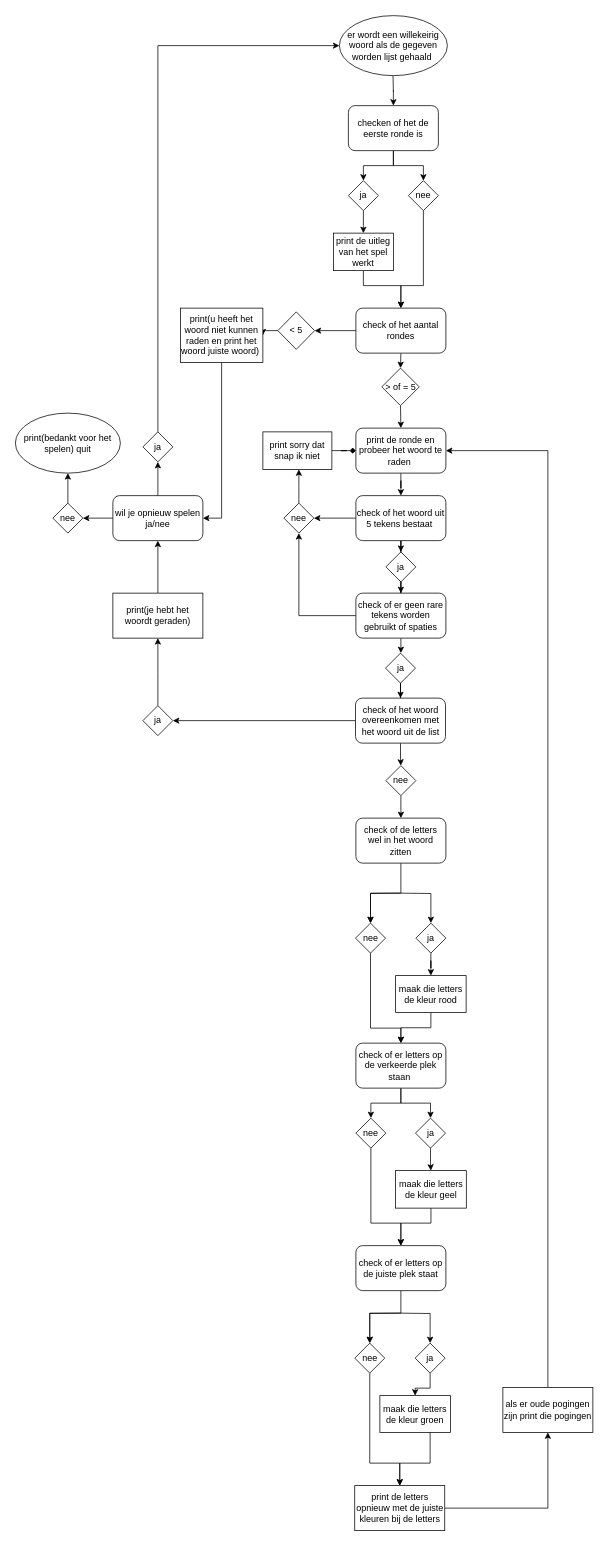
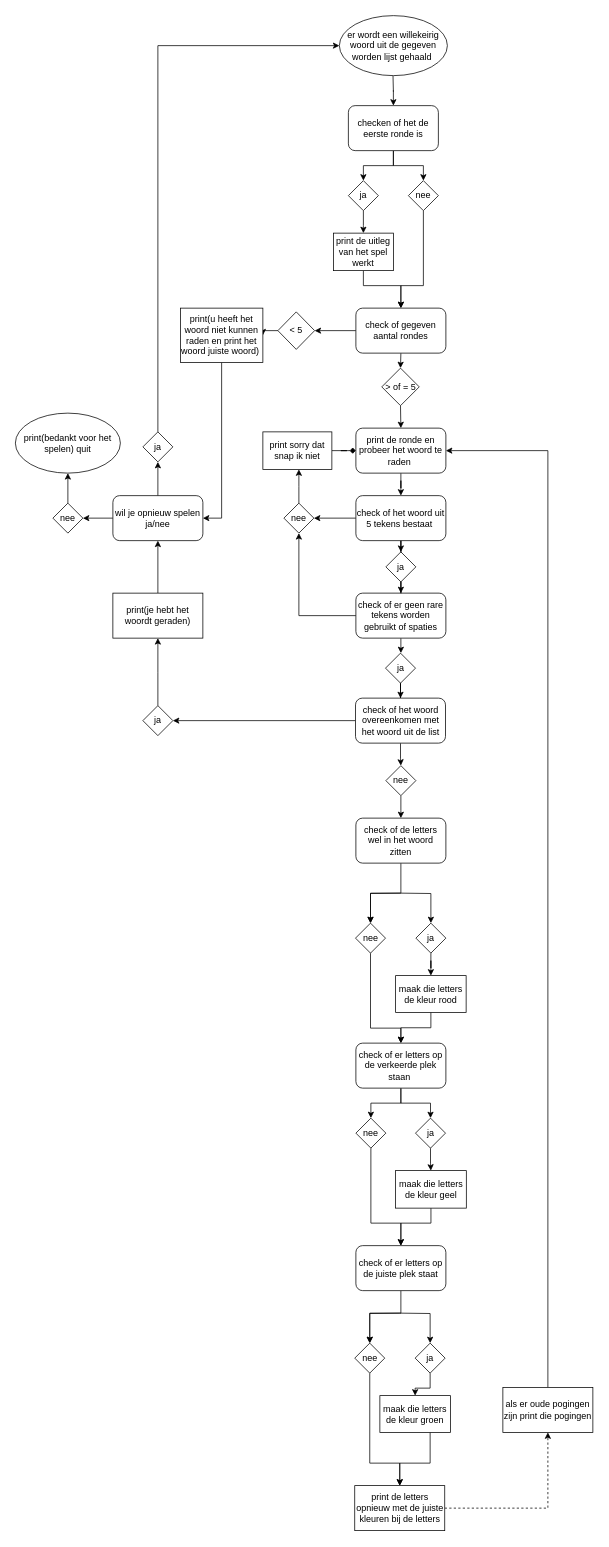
node "er wordt een willekeirig woord als de gegeven worden lijst gehaald": label "er wordt een willekeirig woord als de gegeven worden lijst gehaald" -> "er wordt een willekeirig woord uit de gegeven worden lijst gehaald"
node "check of het aantal rondes": label "check of het aantal rondes" -> "check of gegeven aantal rondes"
edge "print de letters opnieuw met de juiste kleuren bij de letters" -> "als er oude pogingen zijn print die pogingen": style solid -> dashed
